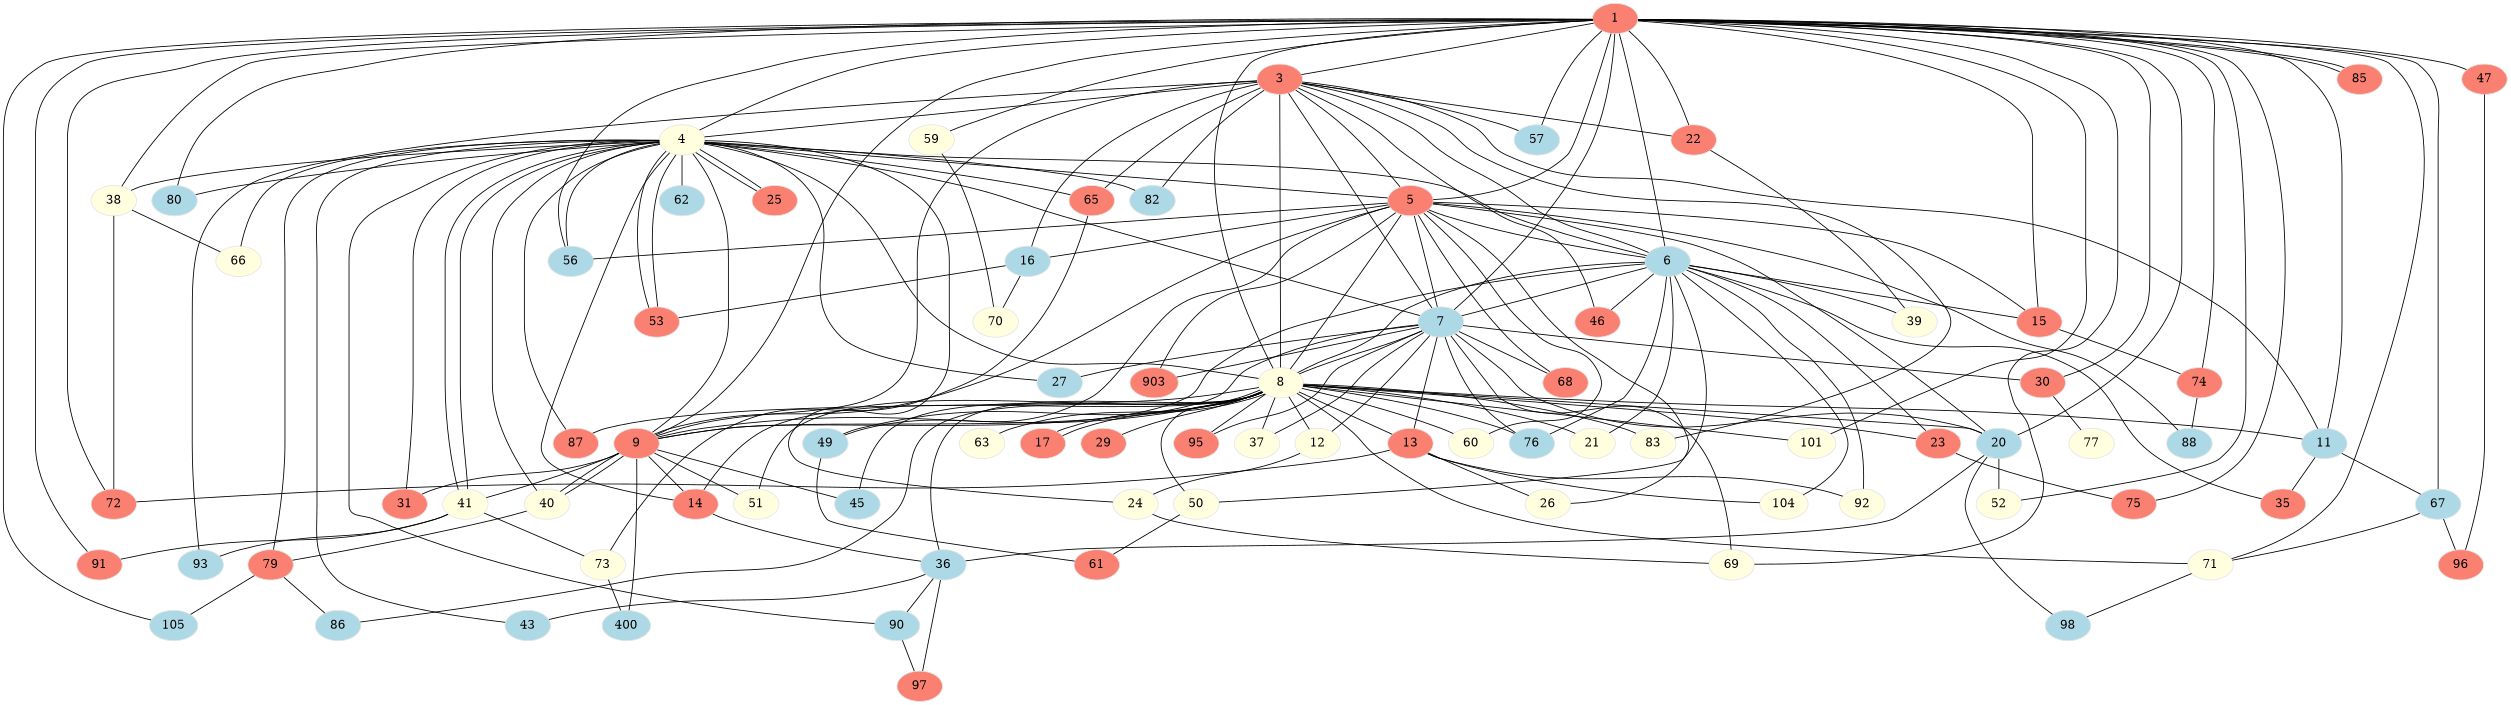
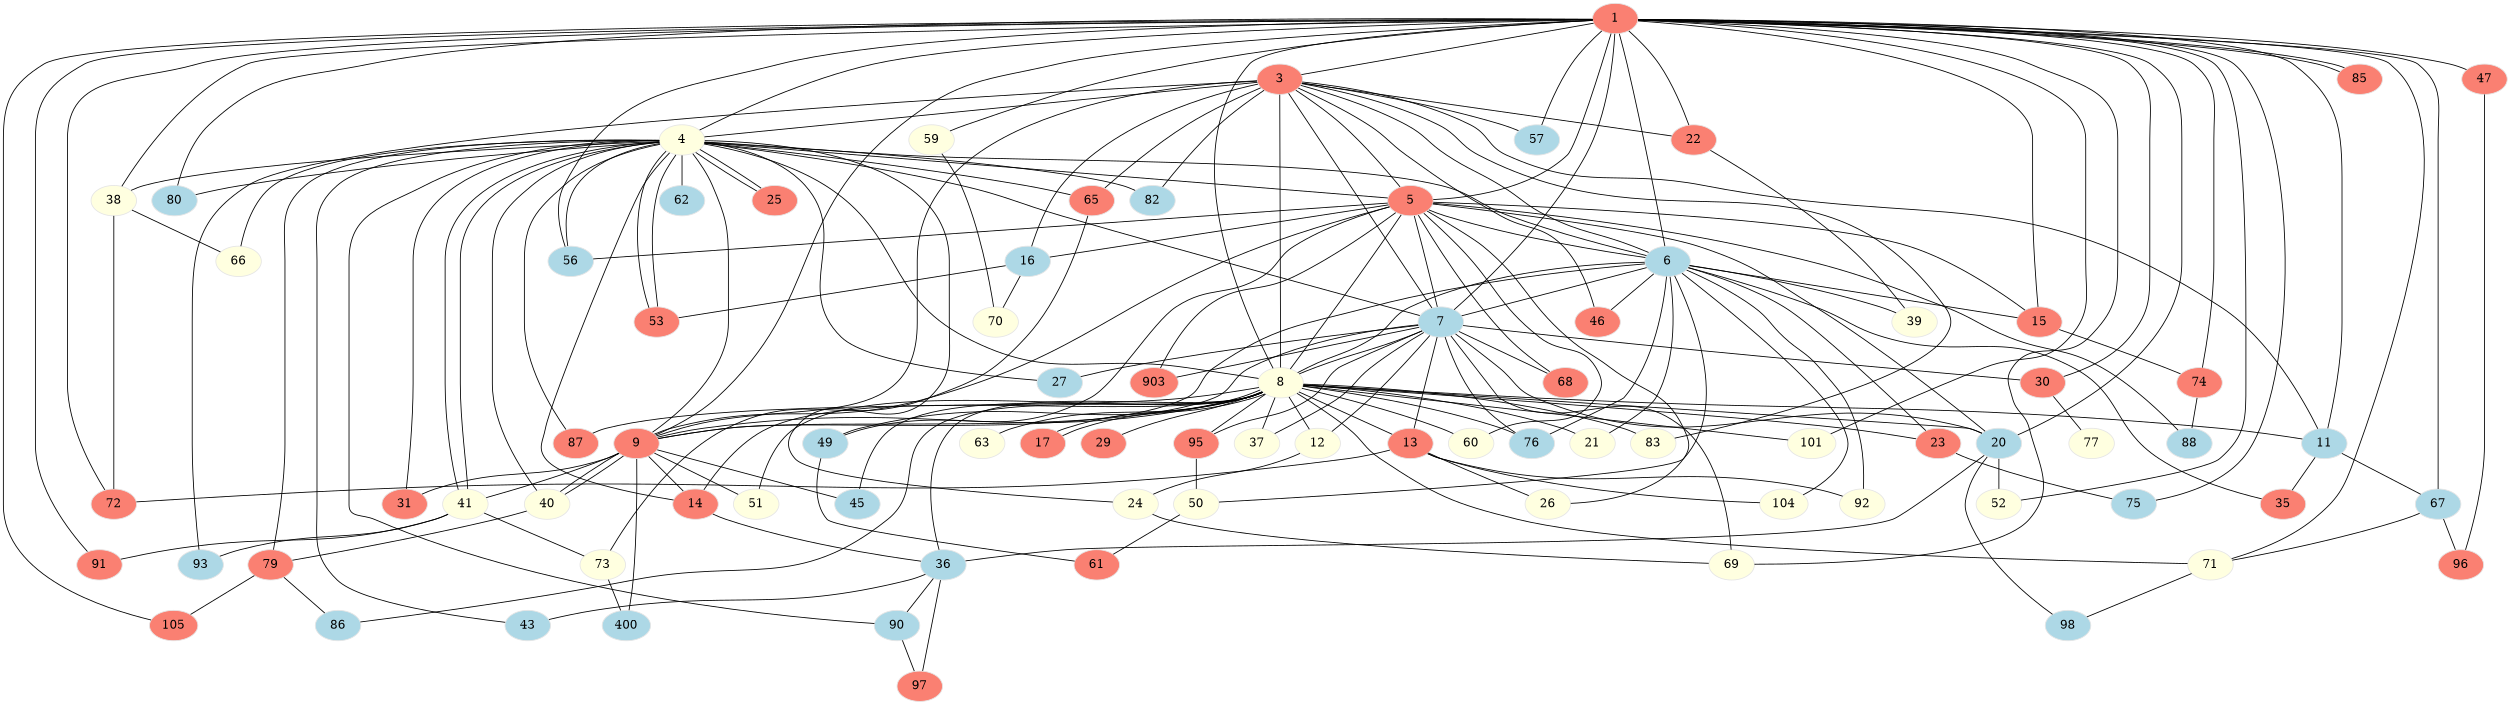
edge "8" -- "50": now "95" -- "50"
node "75": fillcolor salmon -> lightblue
node "105": fillcolor lightblue -> salmon
